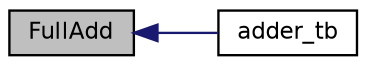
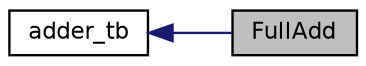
edge "adder_tb" -> "FullAdd": reversed
